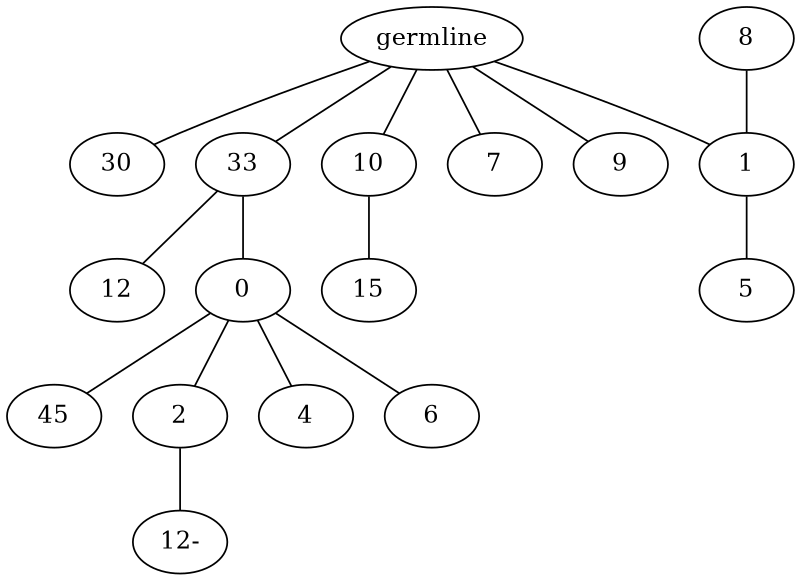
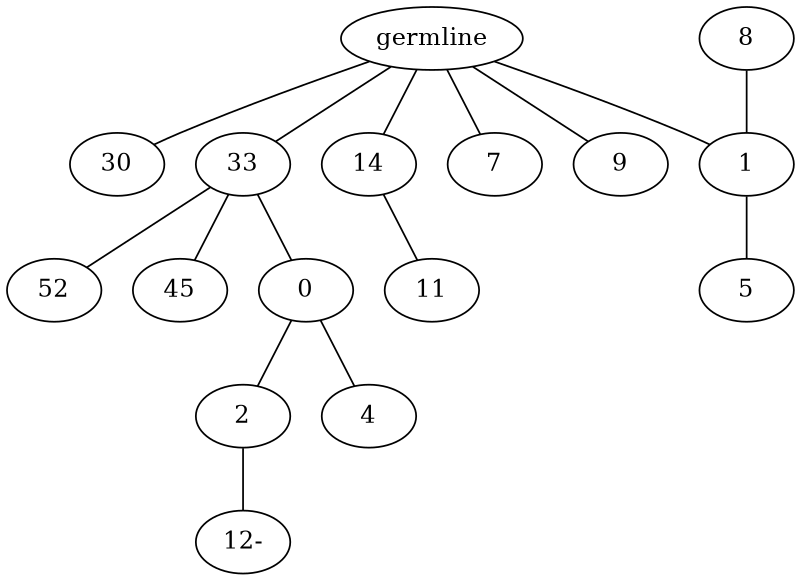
node "10": label "10" -> "14"
node "12": label "12" -> "52"
node "15": label "15" -> "11"
edge "0" -- "45": now "33" -- "45"
node "6": removed
